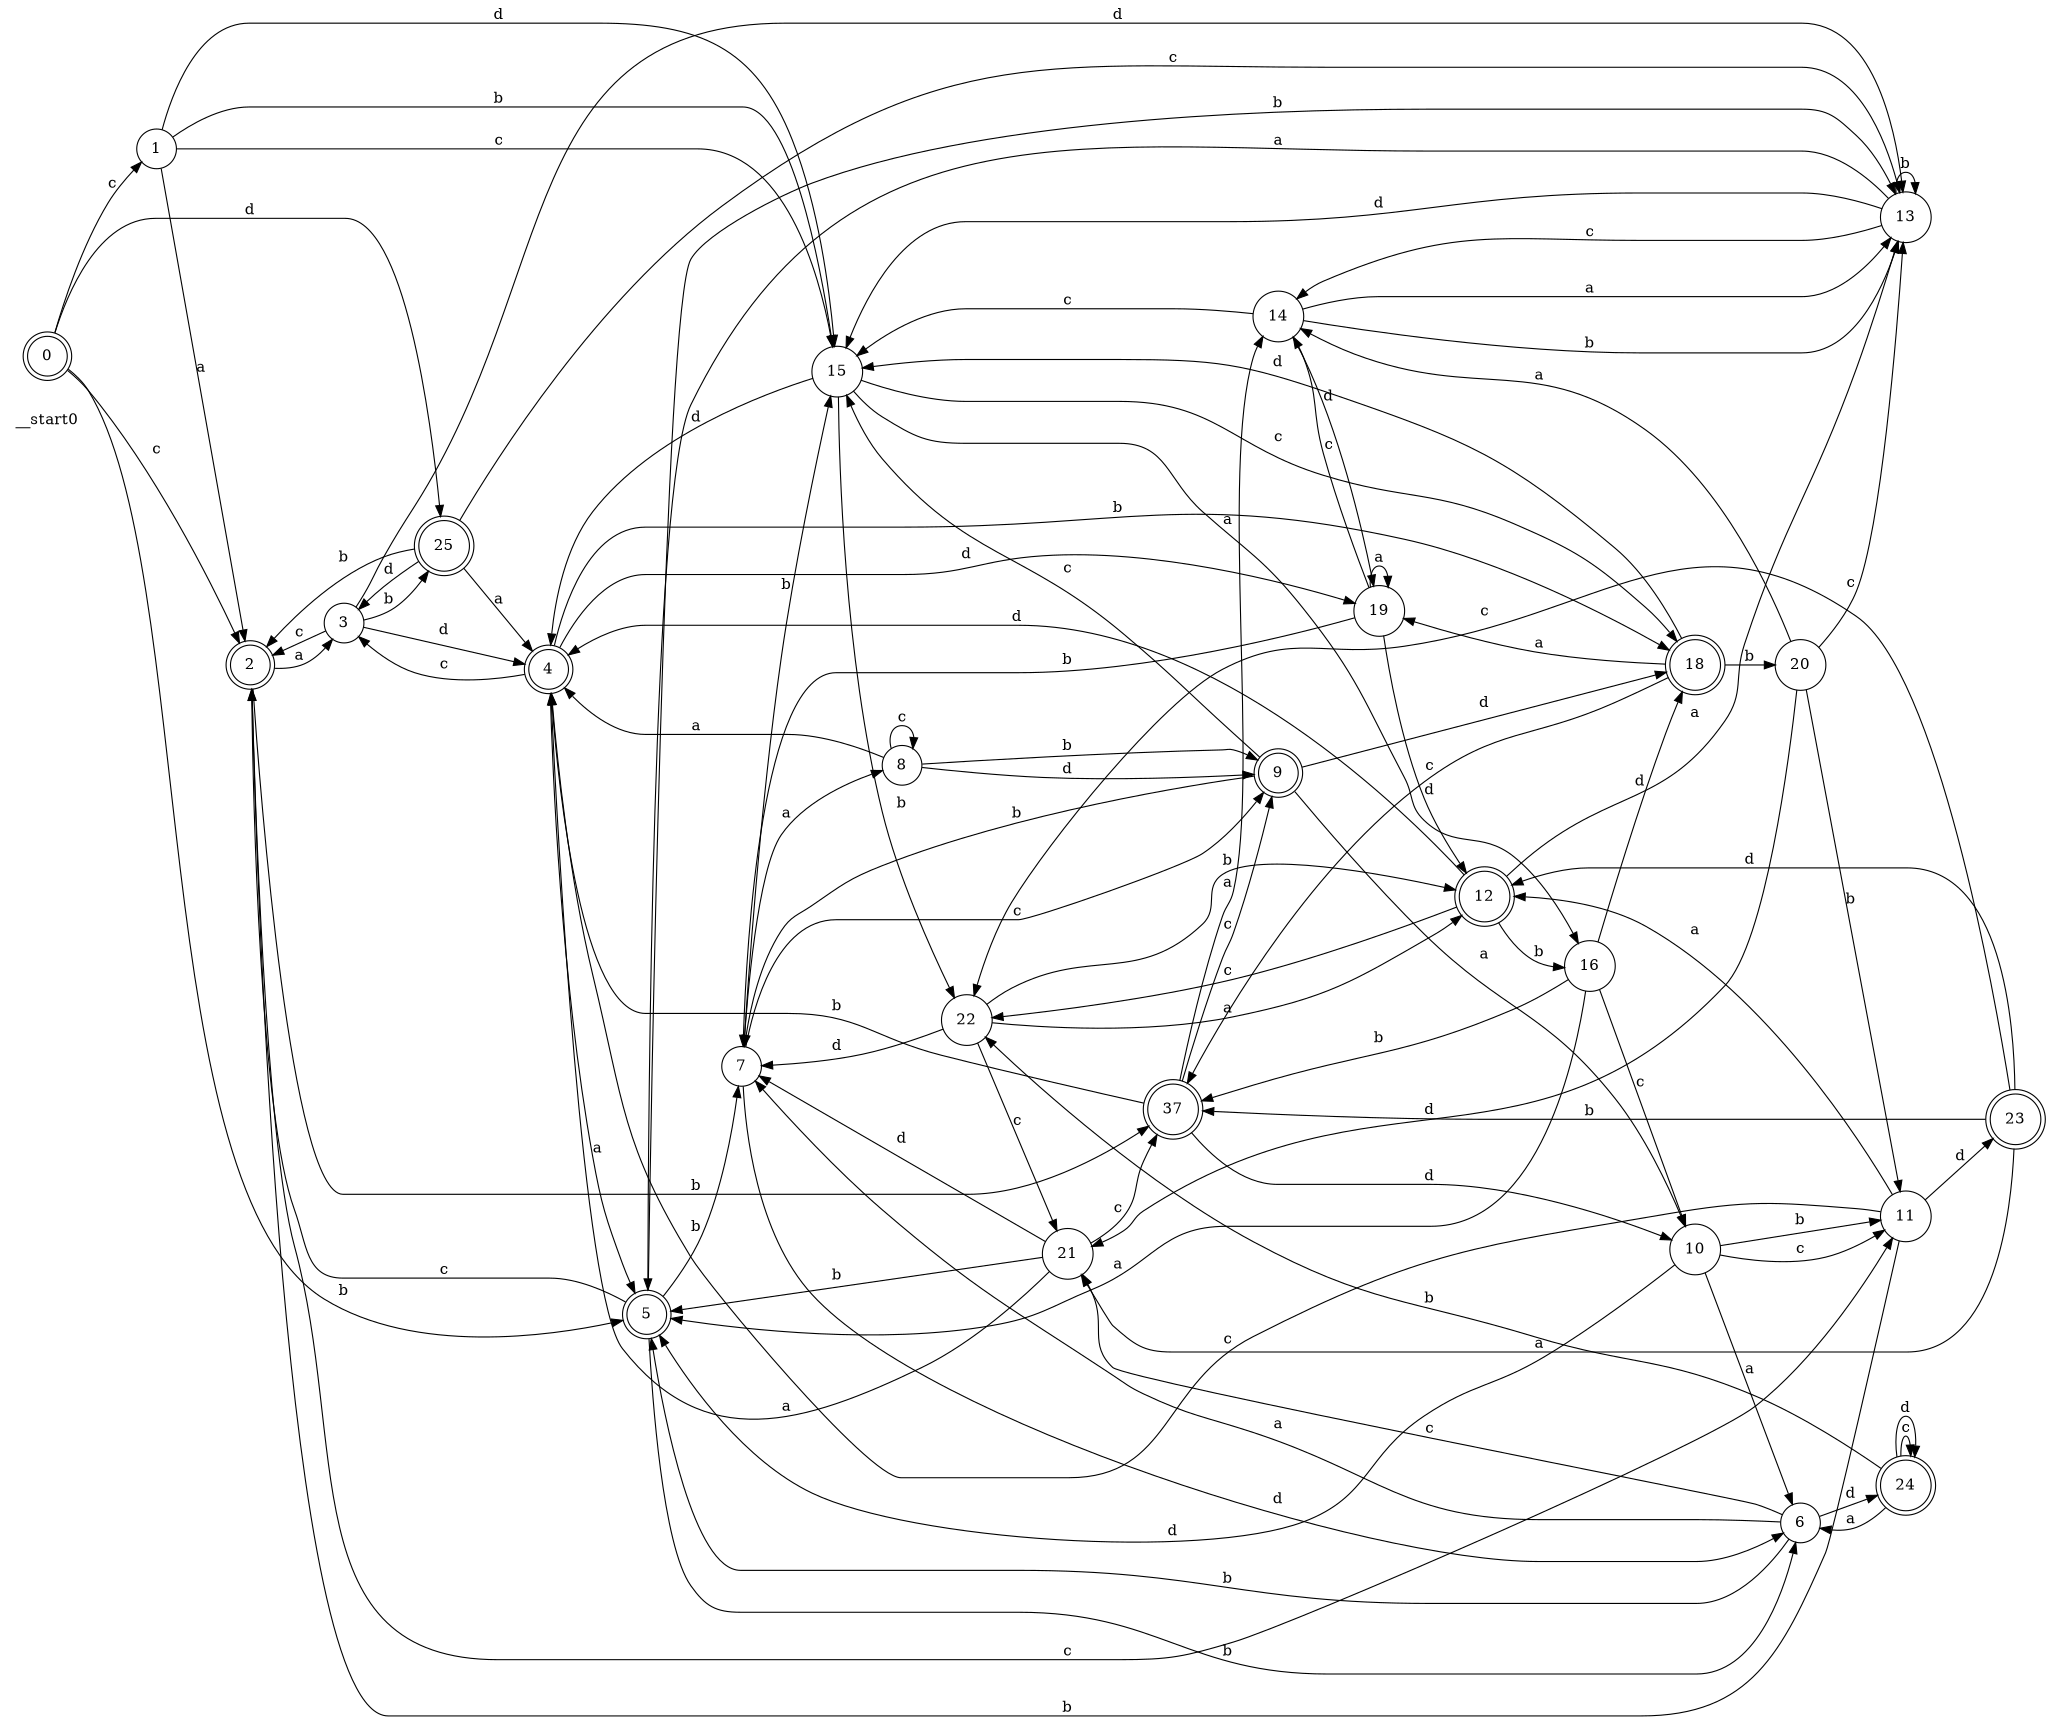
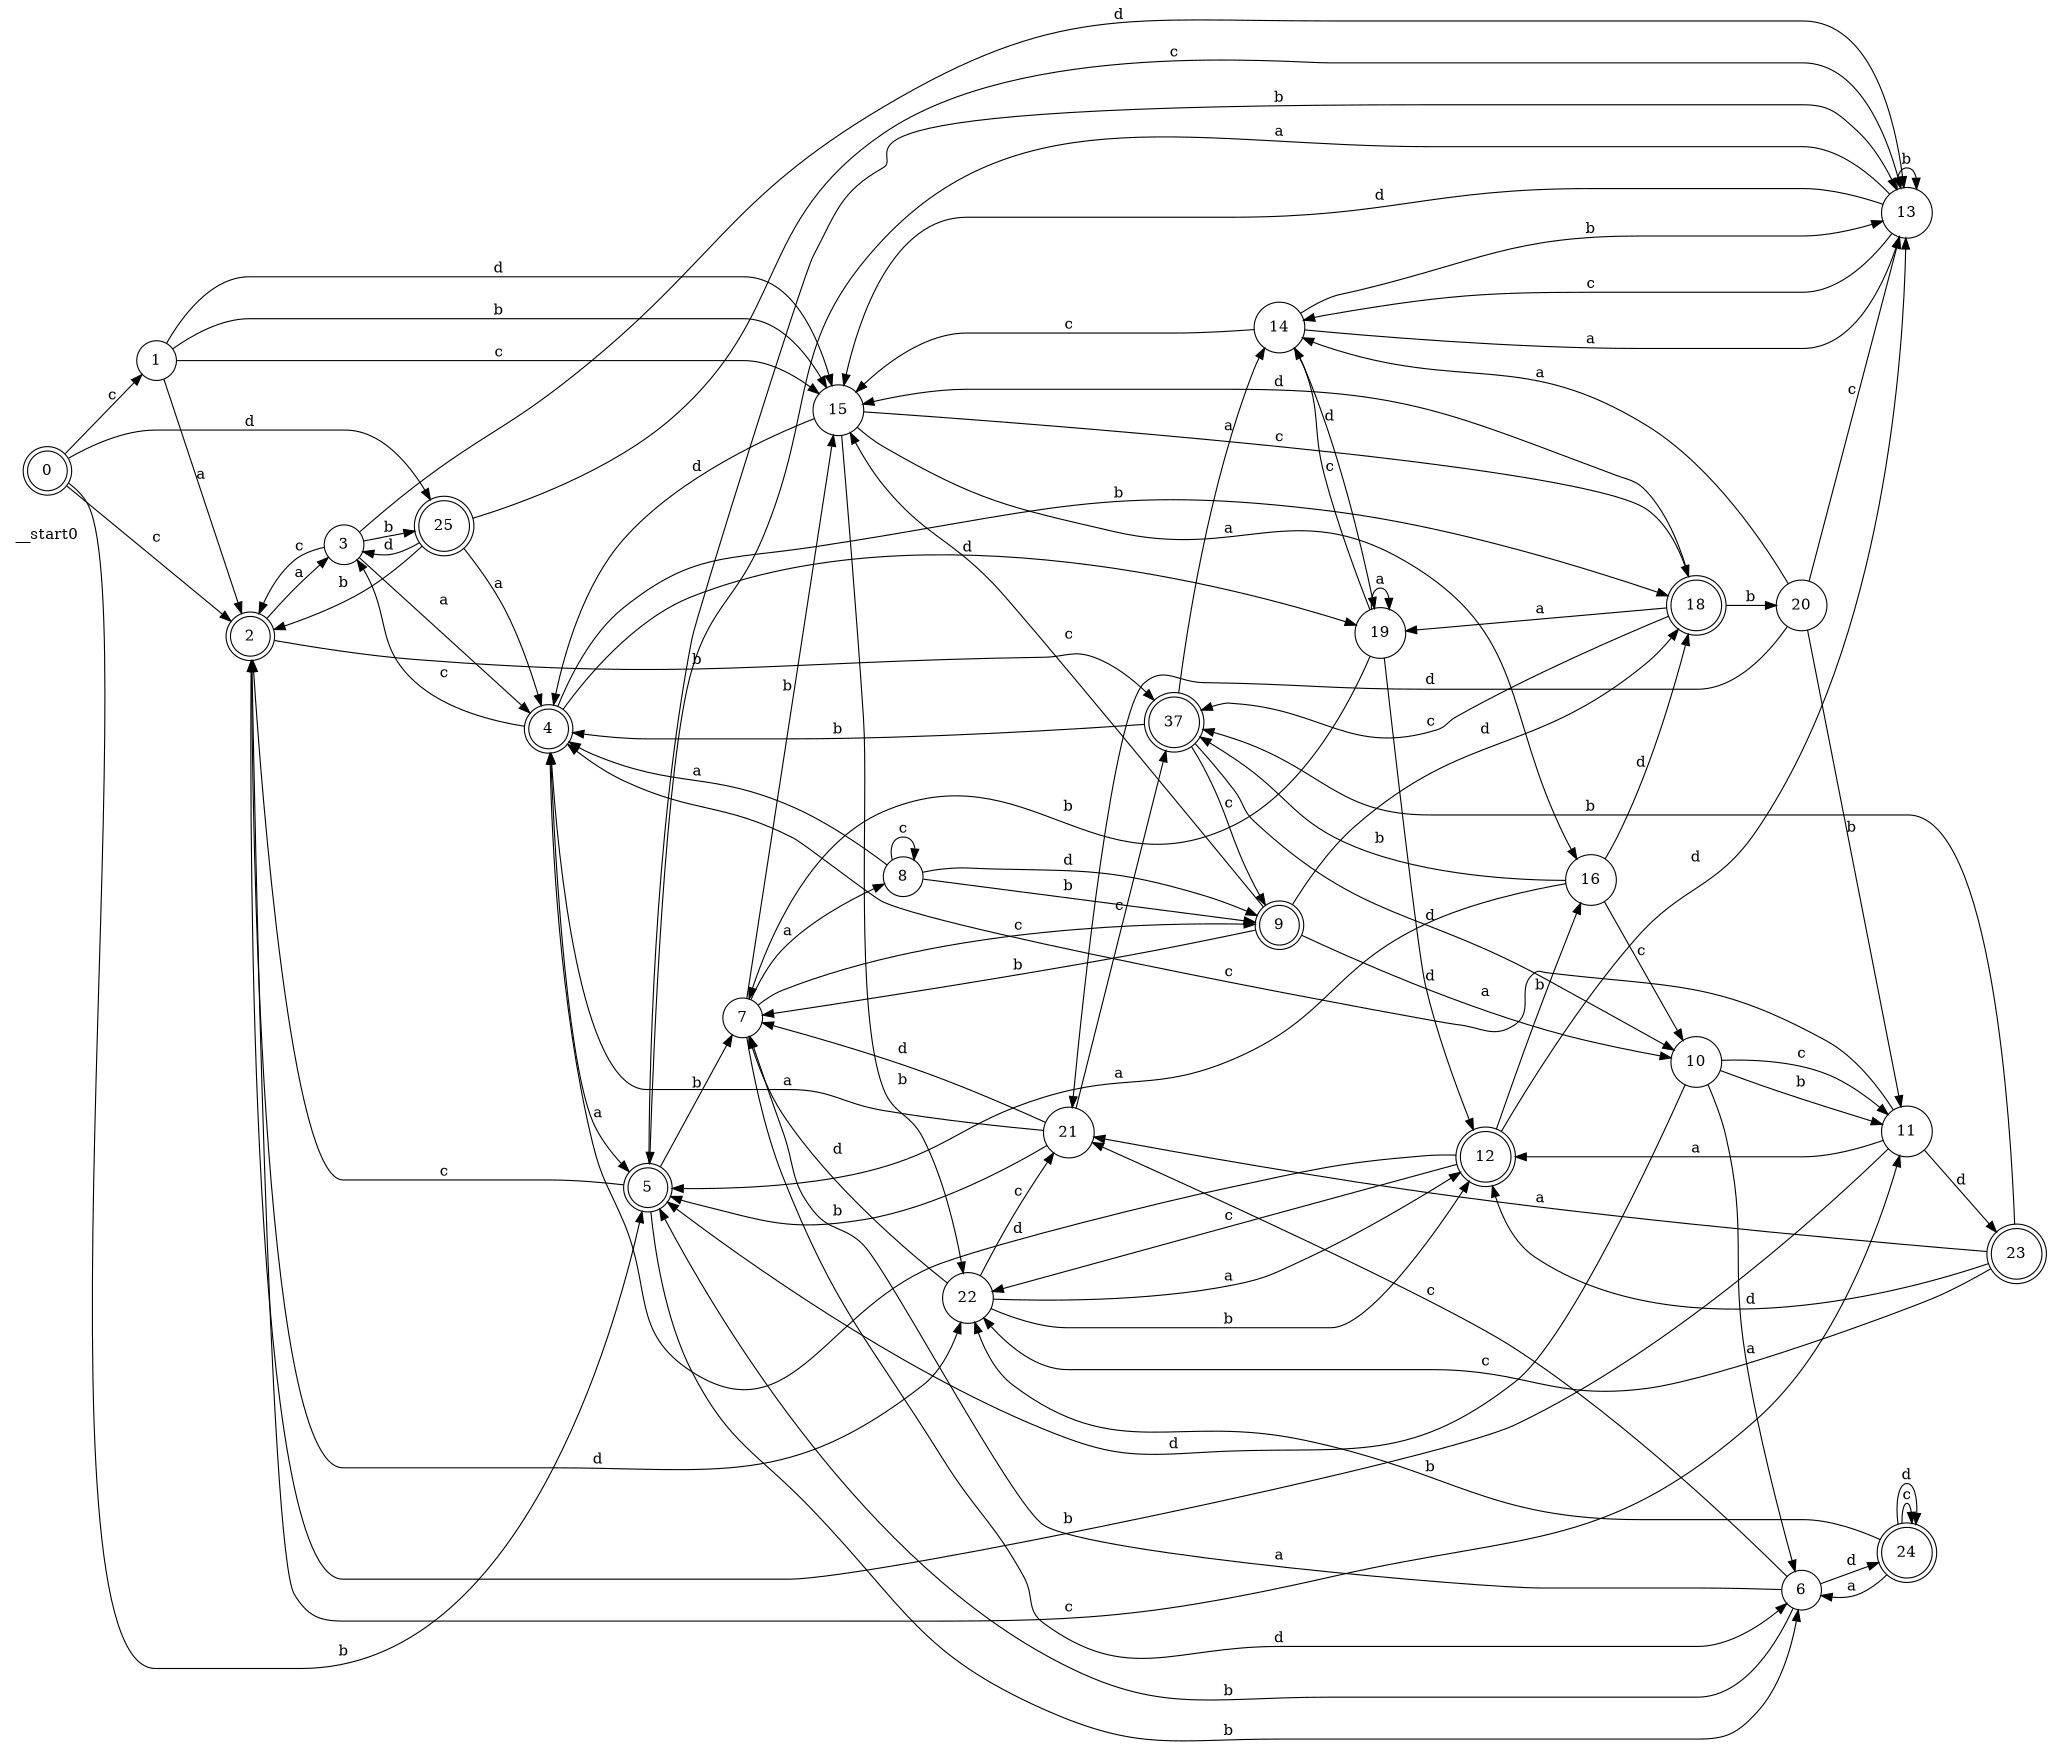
edge "3" -> "4": label "d" -> "a"
edge "12" -> "13": label "a" -> "d"
edge "2" -> "22": added, label "d"
